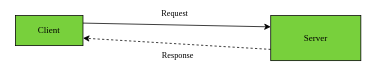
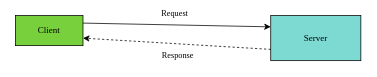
node "Server": fillcolor #78d03c -> #7ddad3
